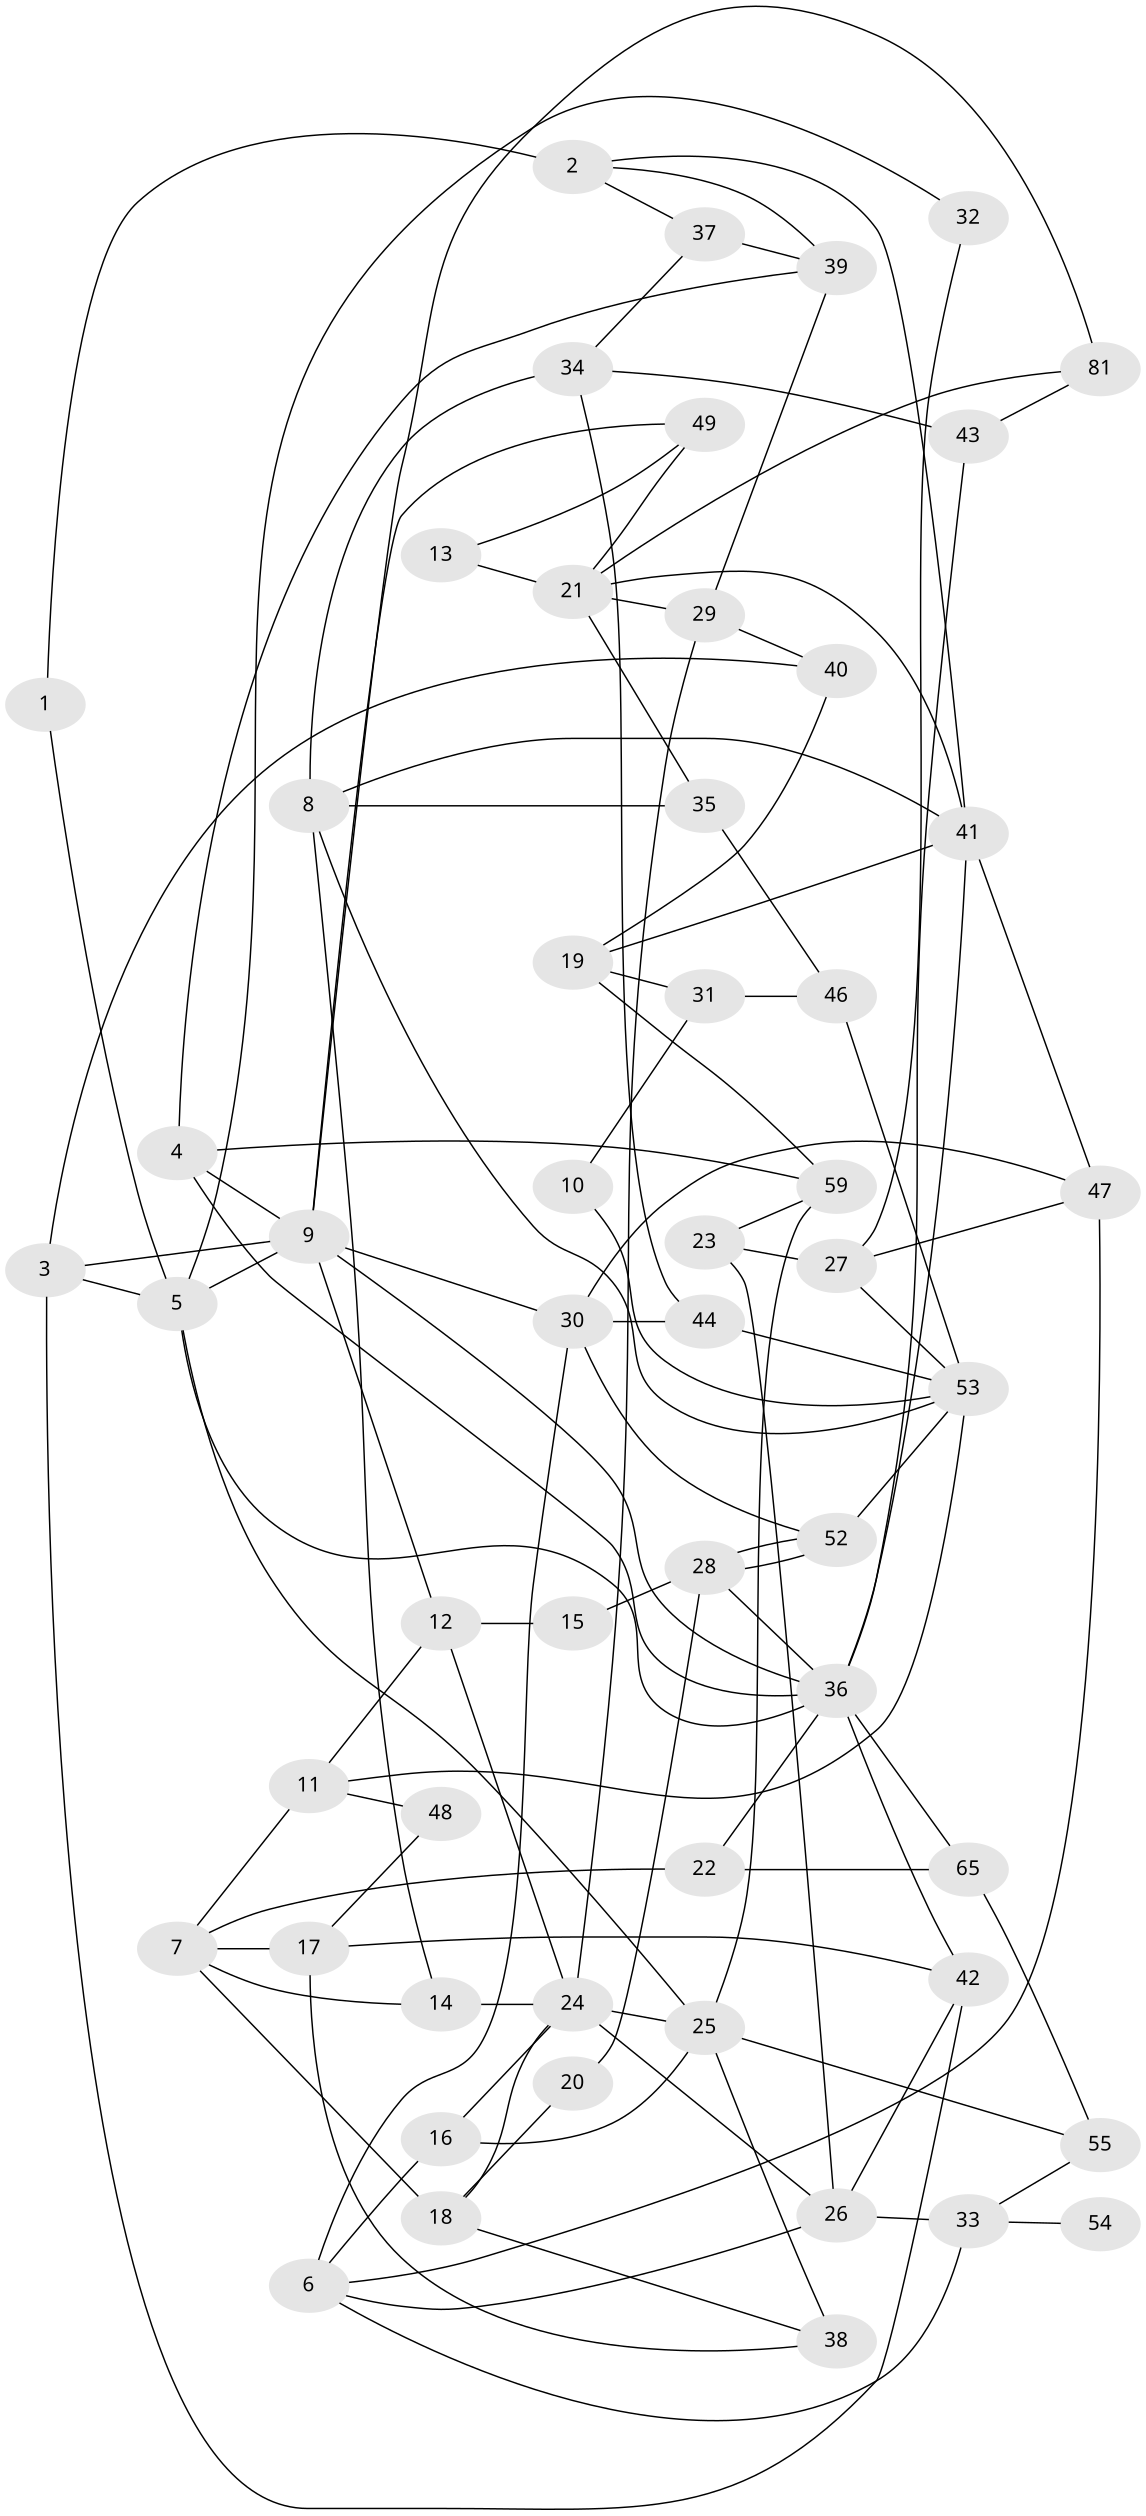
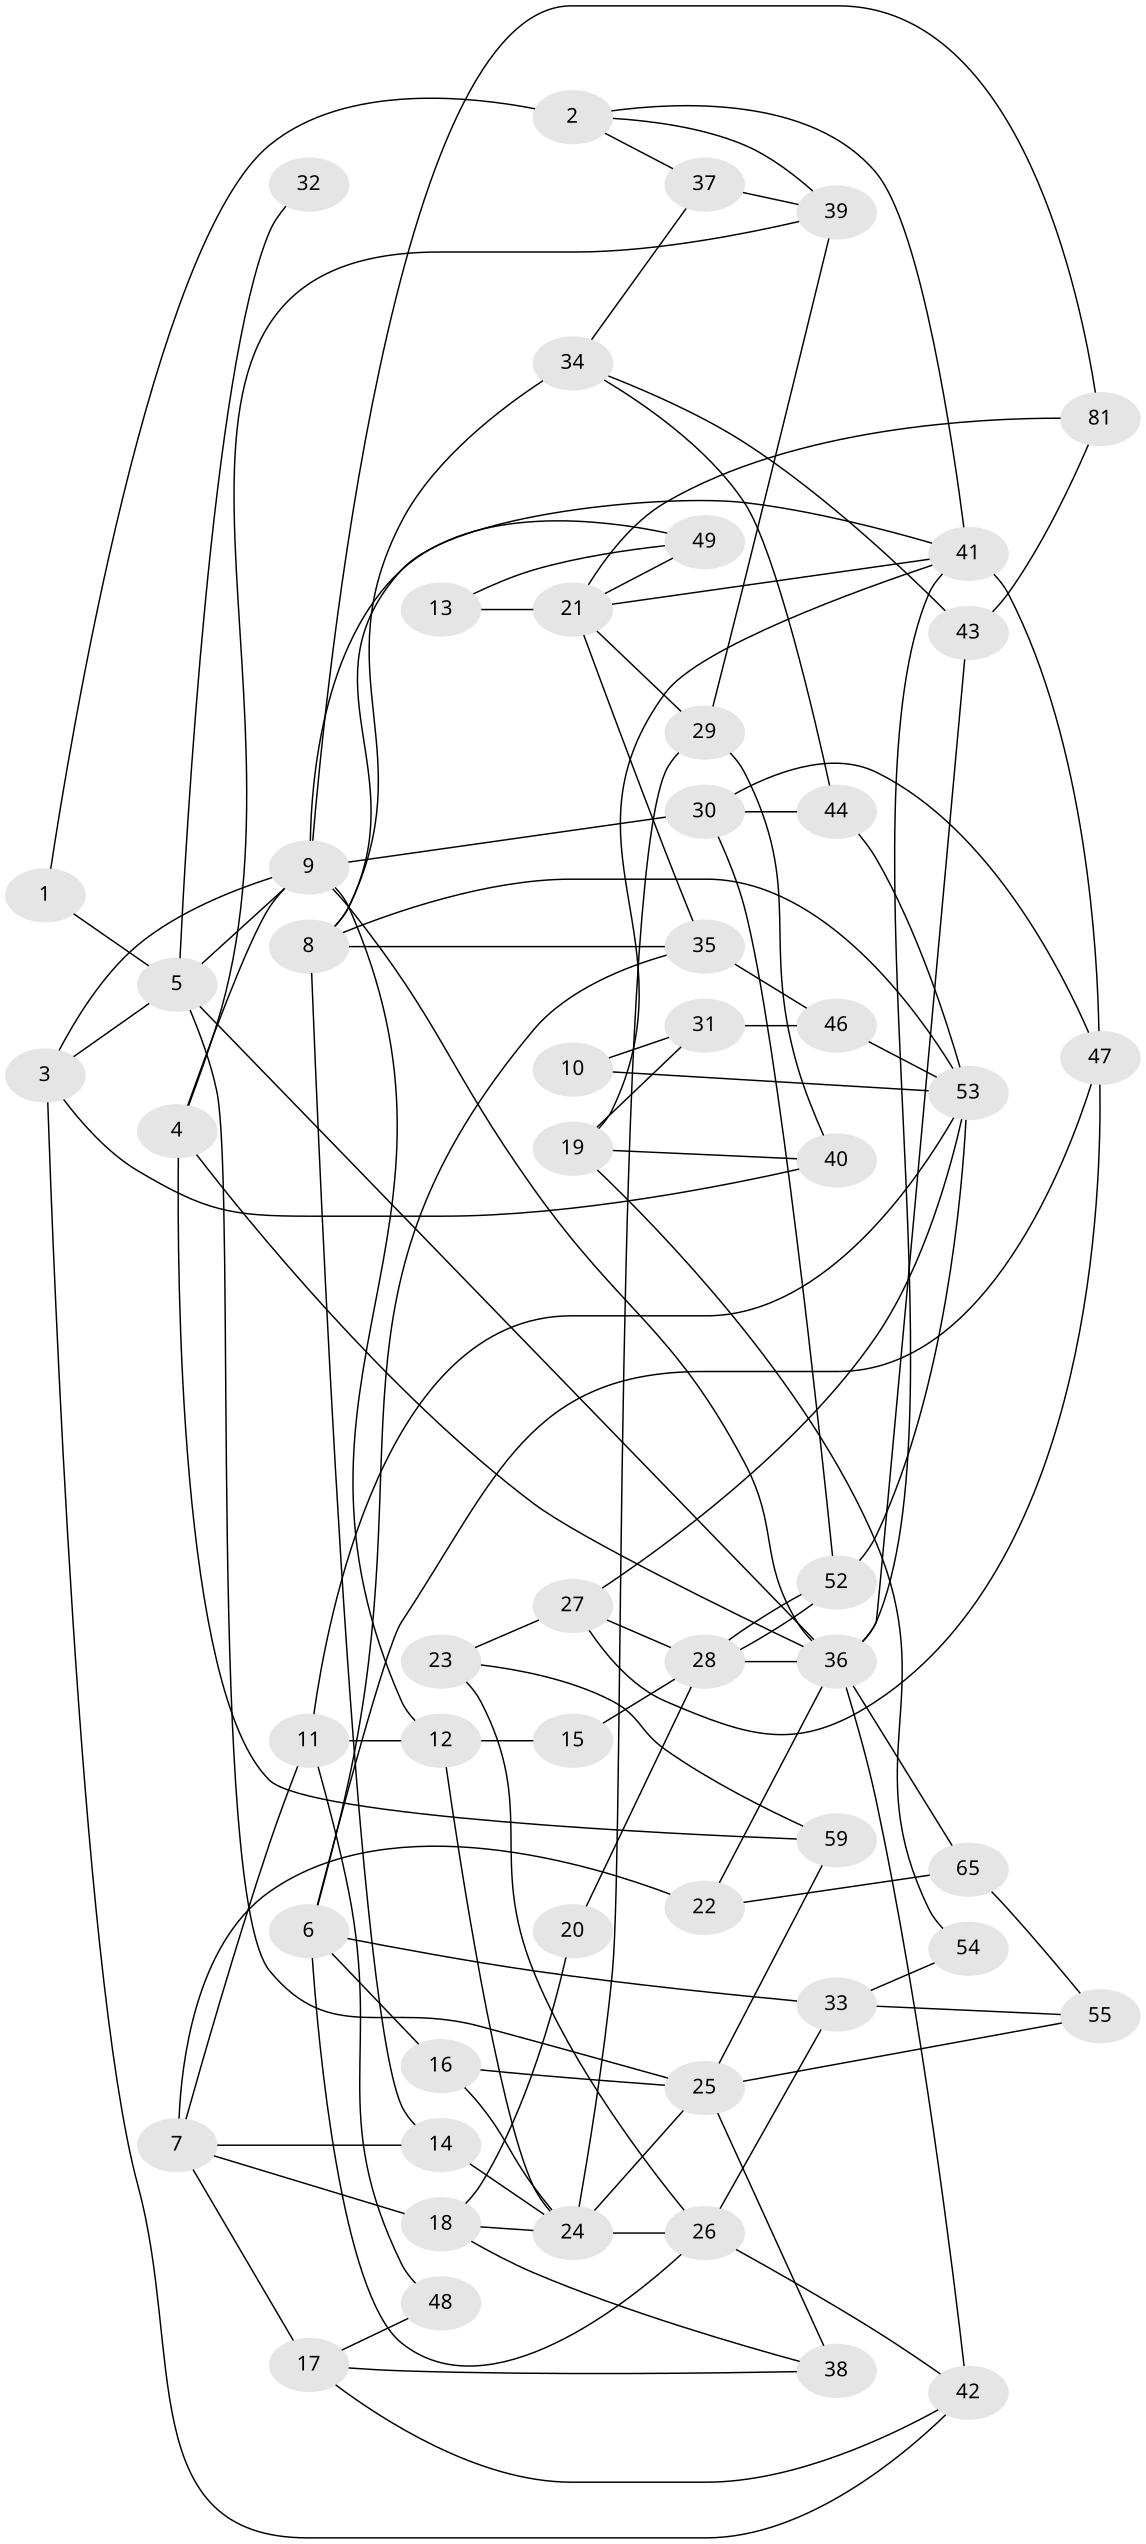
edge "32" -- "27": now "28" -- "27"
edge "19" -- "59": now "19" -- "54"
edge "30" -- "6": now "35" -- "6"
